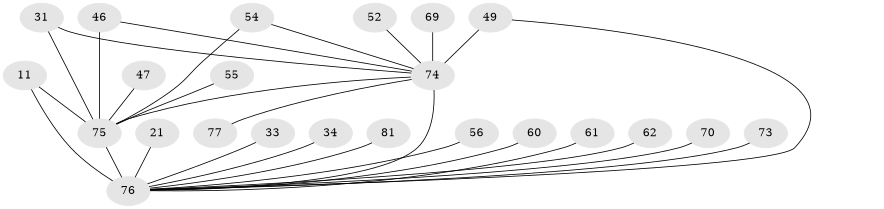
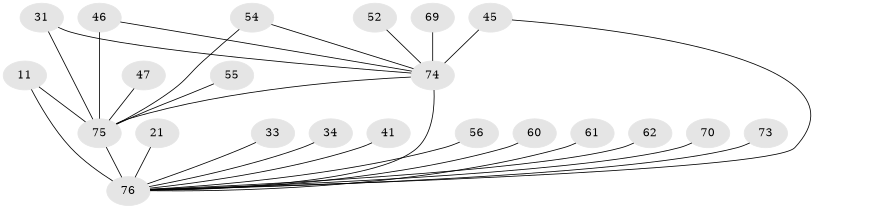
node "49": label "49" -> "45"
node "77": removed
node "81": label "81" -> "41"
